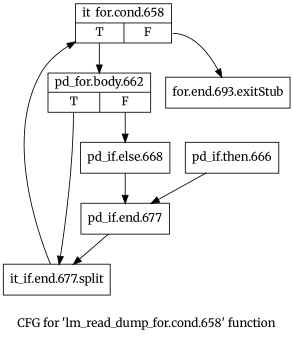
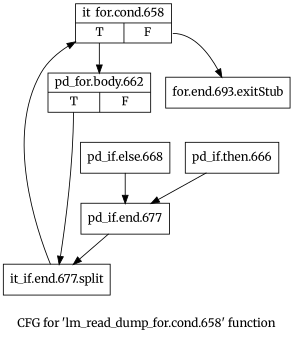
edge "pd_for.body.662" -> "pd_if.else.668": removed
